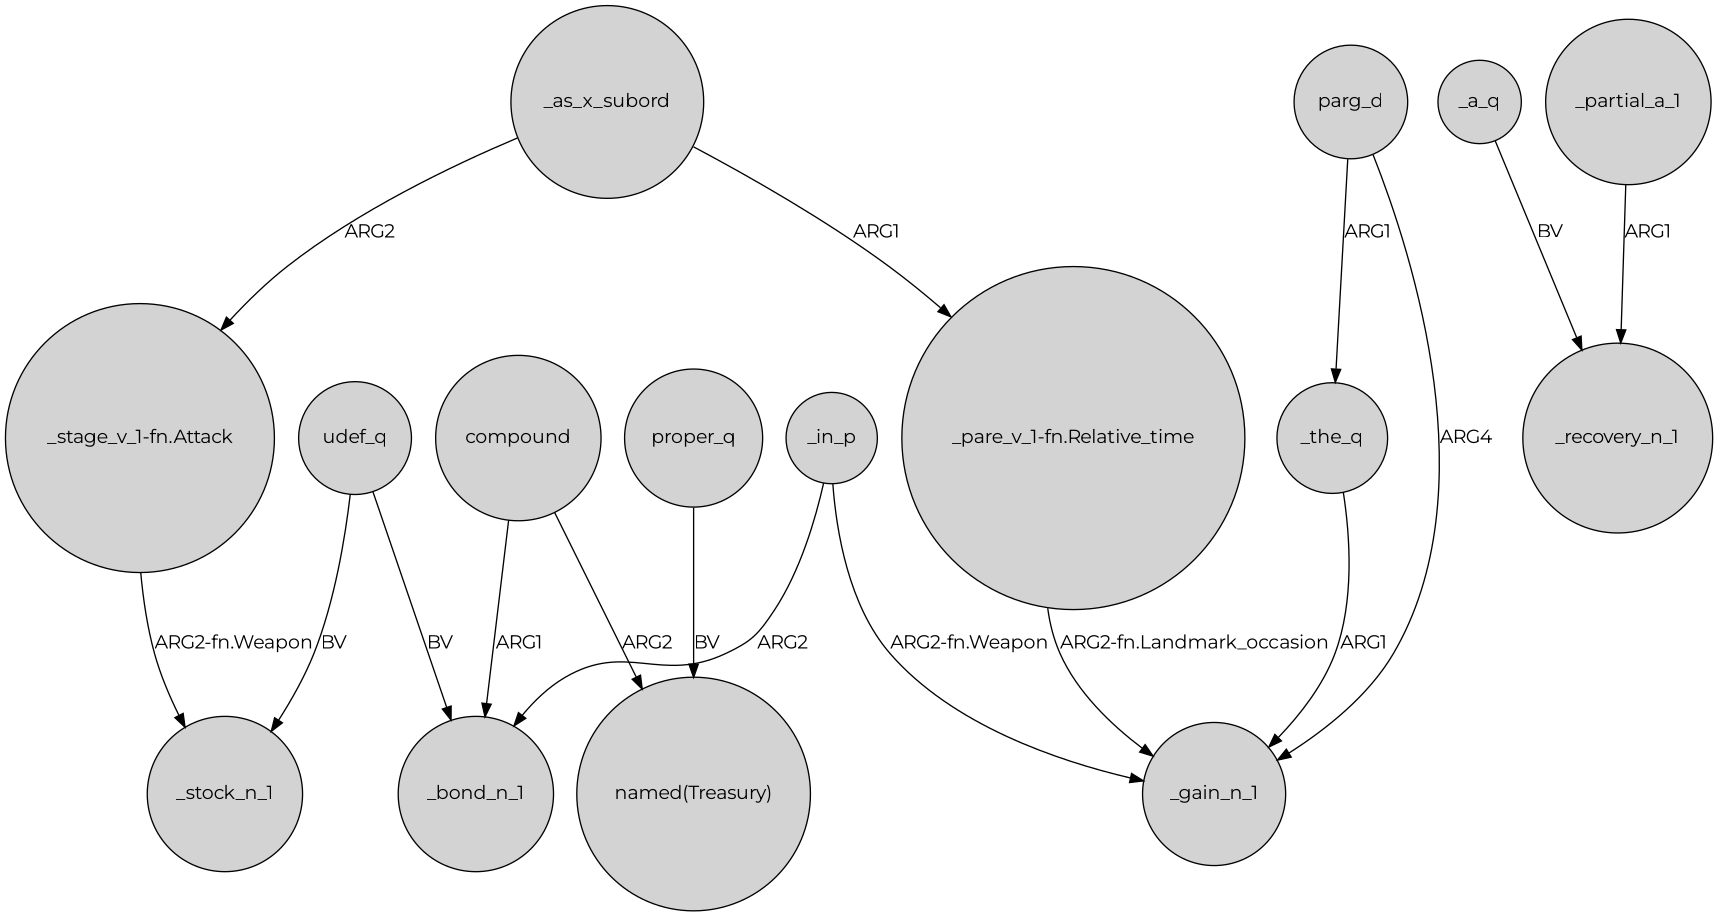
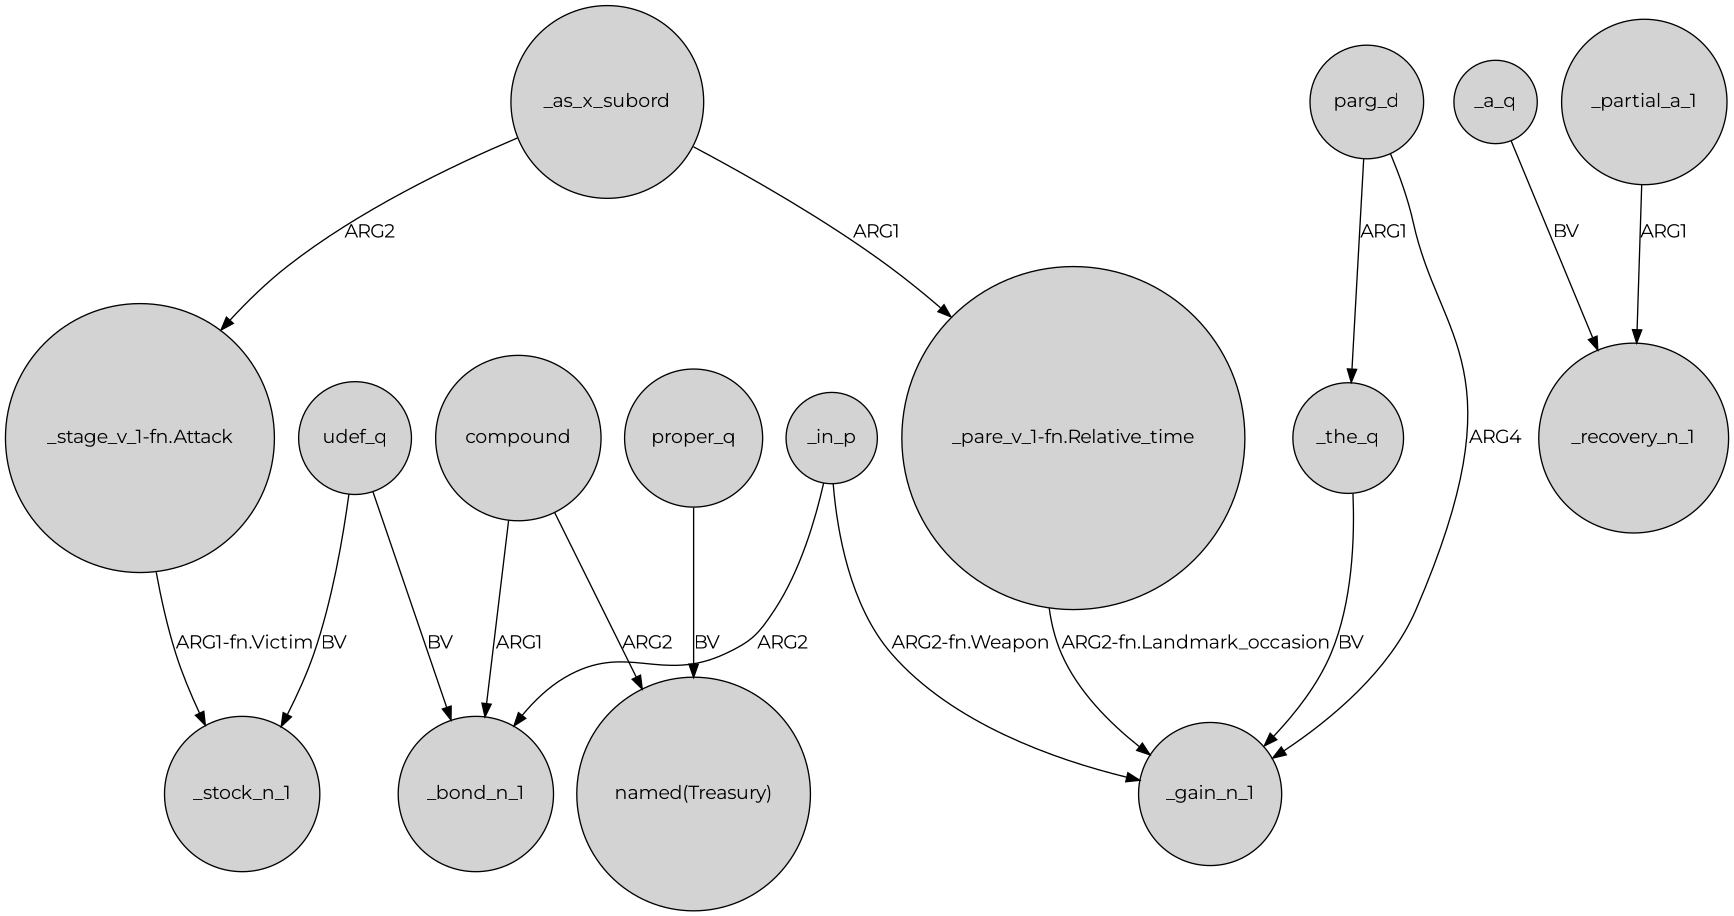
edge "_stage_v_1-fn.Attack" -> "_stock_n_1": label "ARG2-fn.Weapon" -> "ARG1-fn.Victim"
edge "_the_q" -> "_gain_n_1": label "ARG1" -> "BV"
